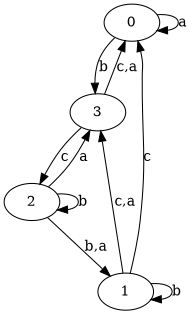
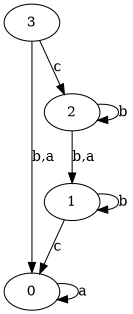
edge "0" -> "3": removed, label "b"
edge "3" -> "0": label "c,a" -> "b,a"
edge "2" -> "3": removed, label "a"
edge "1" -> "3": removed, label "c,a"
